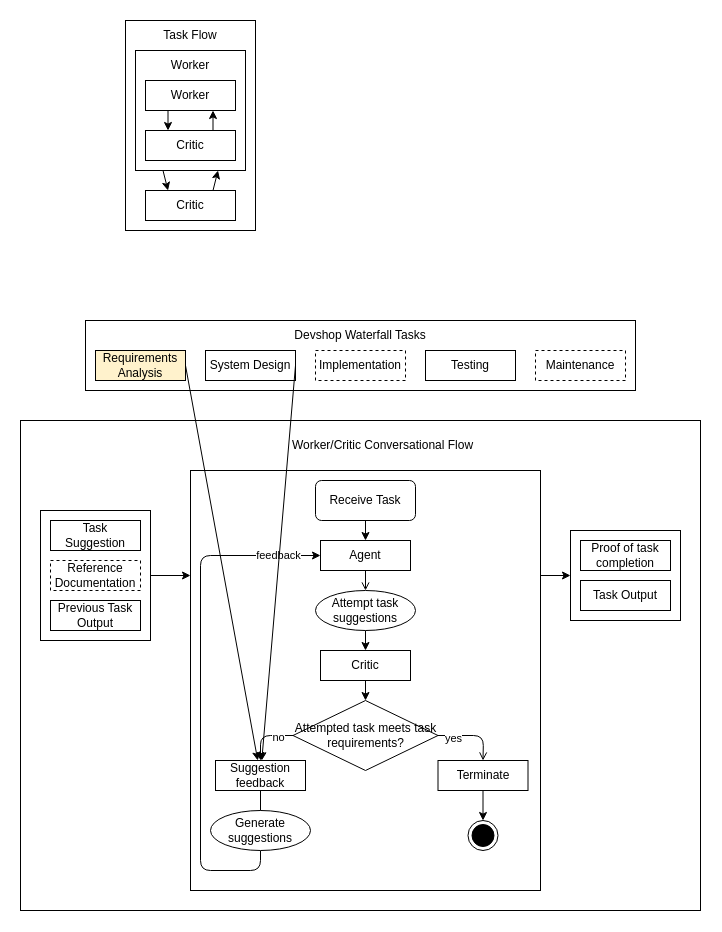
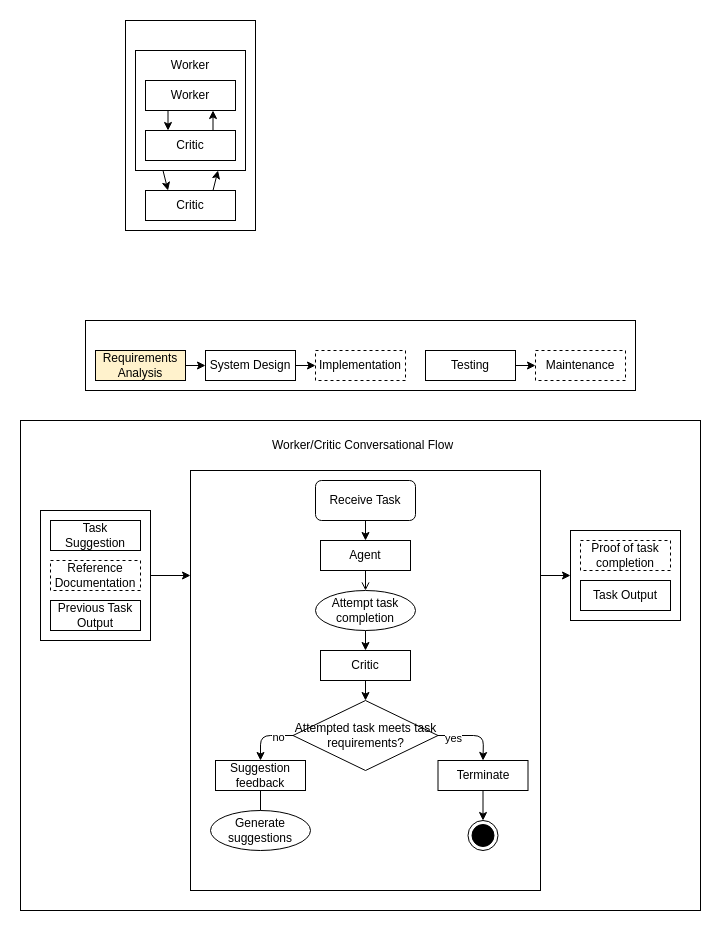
node "Task Flow": removed
node "Devshop Waterfall Tasks": removed
edge "Testing" -> "Maintenance": added
node "Worker/Critic Conversational Flow": moved (383, 446) -> (363, 446)
node "Proof of task completion": style solid -> dashed
edge "Requirements Analysis" -> "Suggestion feedback": now "Requirements Analysis" -> "System Design"
edge "System Design" -> "Suggestion feedback": now "System Design" -> "Implementation"
node "Attempt task suggestions": label "Attempt task suggestions" -> "Attempt task completion"
edge "Generate suggestions" -> "Agent": removed, label "feedback"
edge "Attempted task meets task requirements?" -> "Terminate": arrowhead open -> classic
